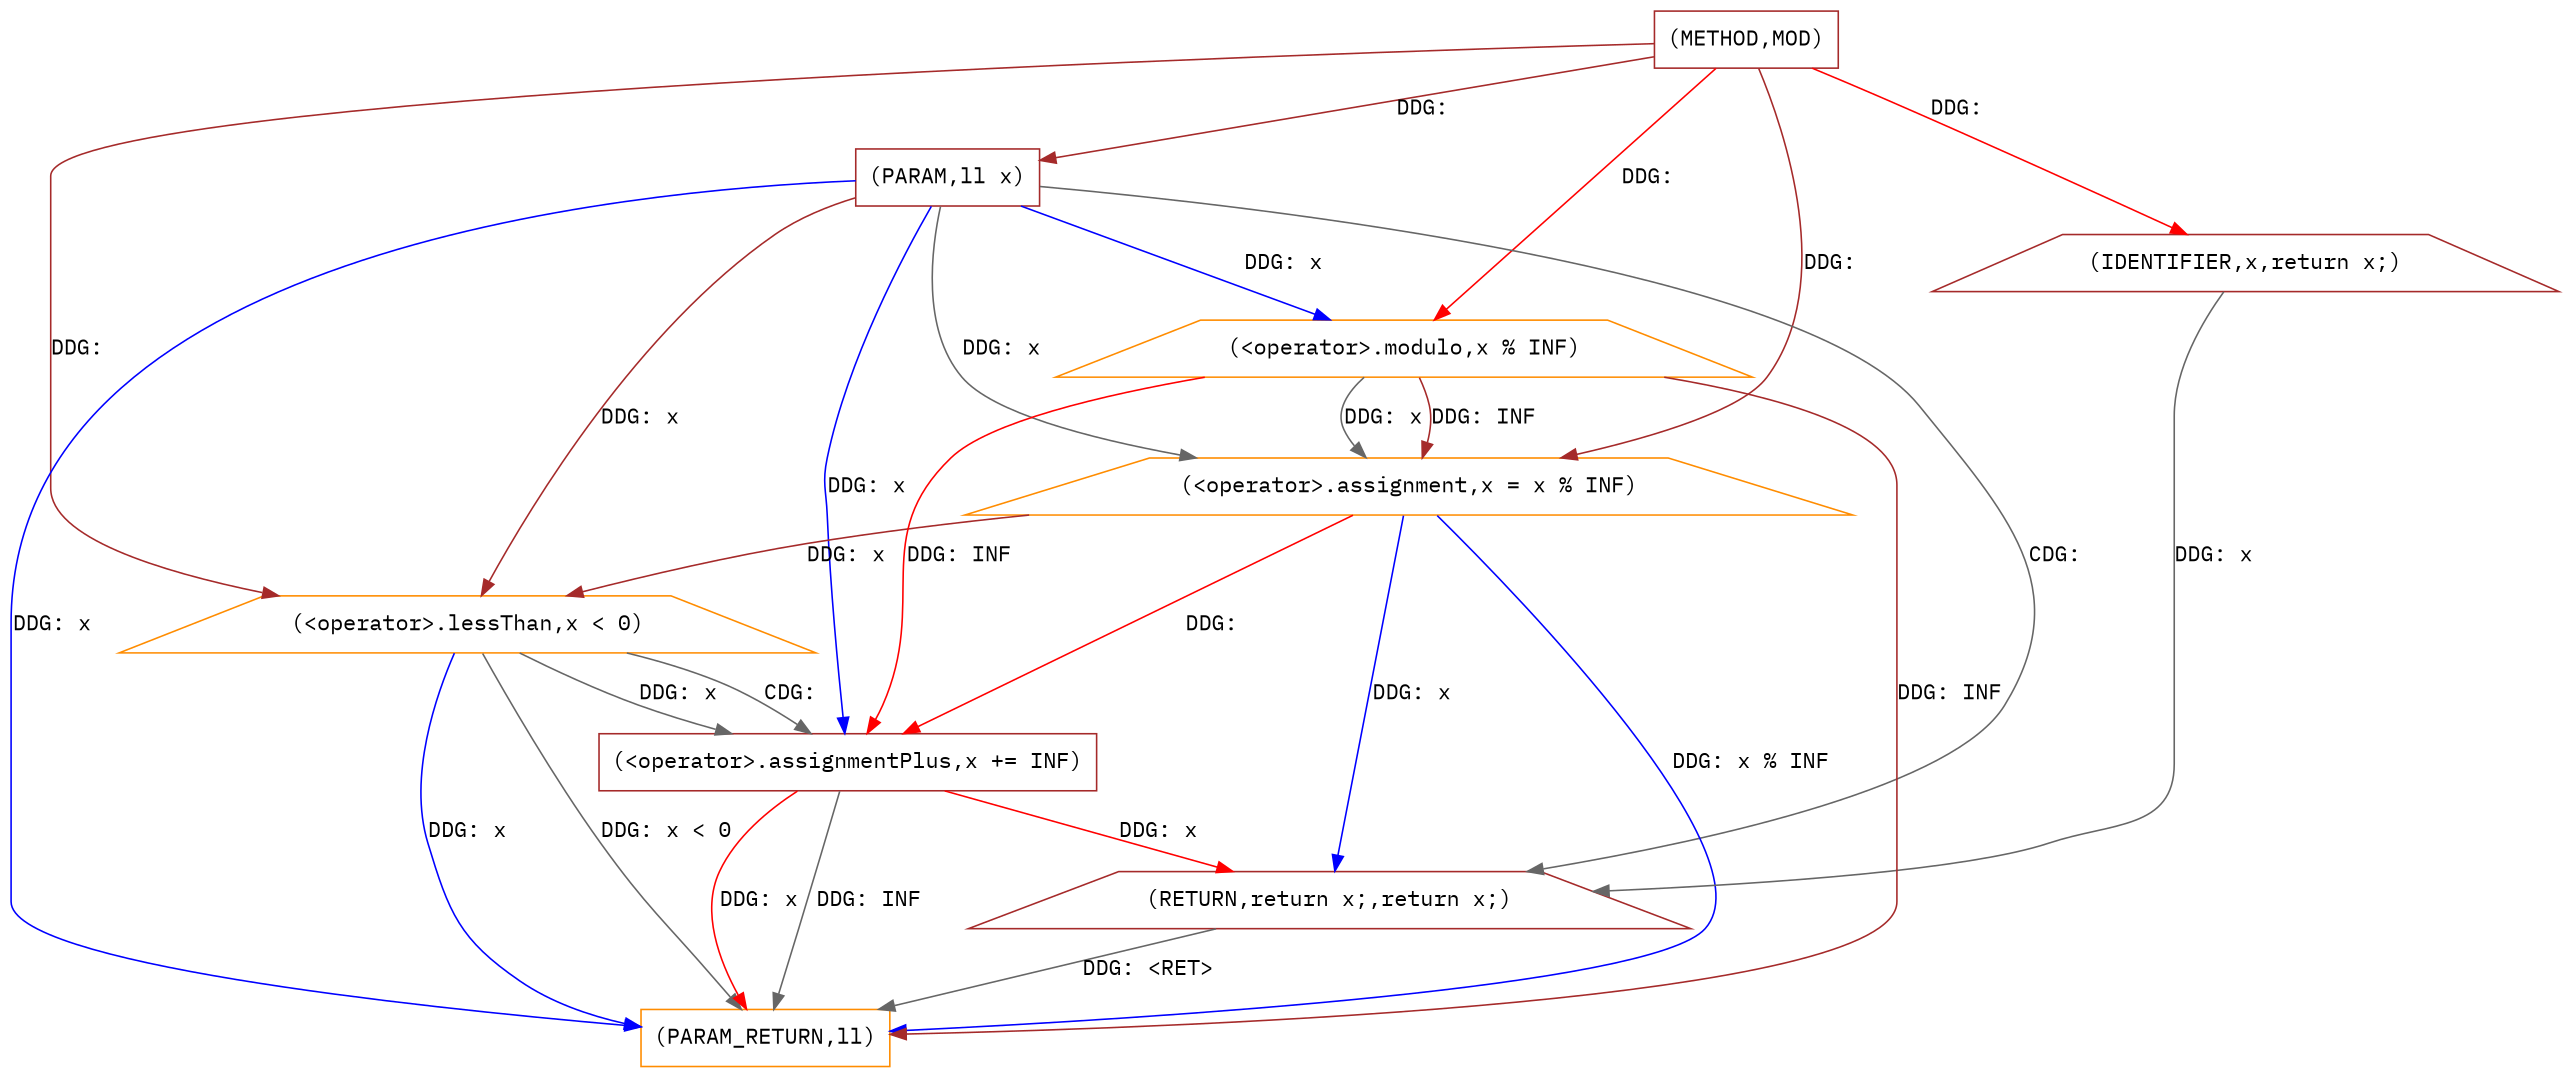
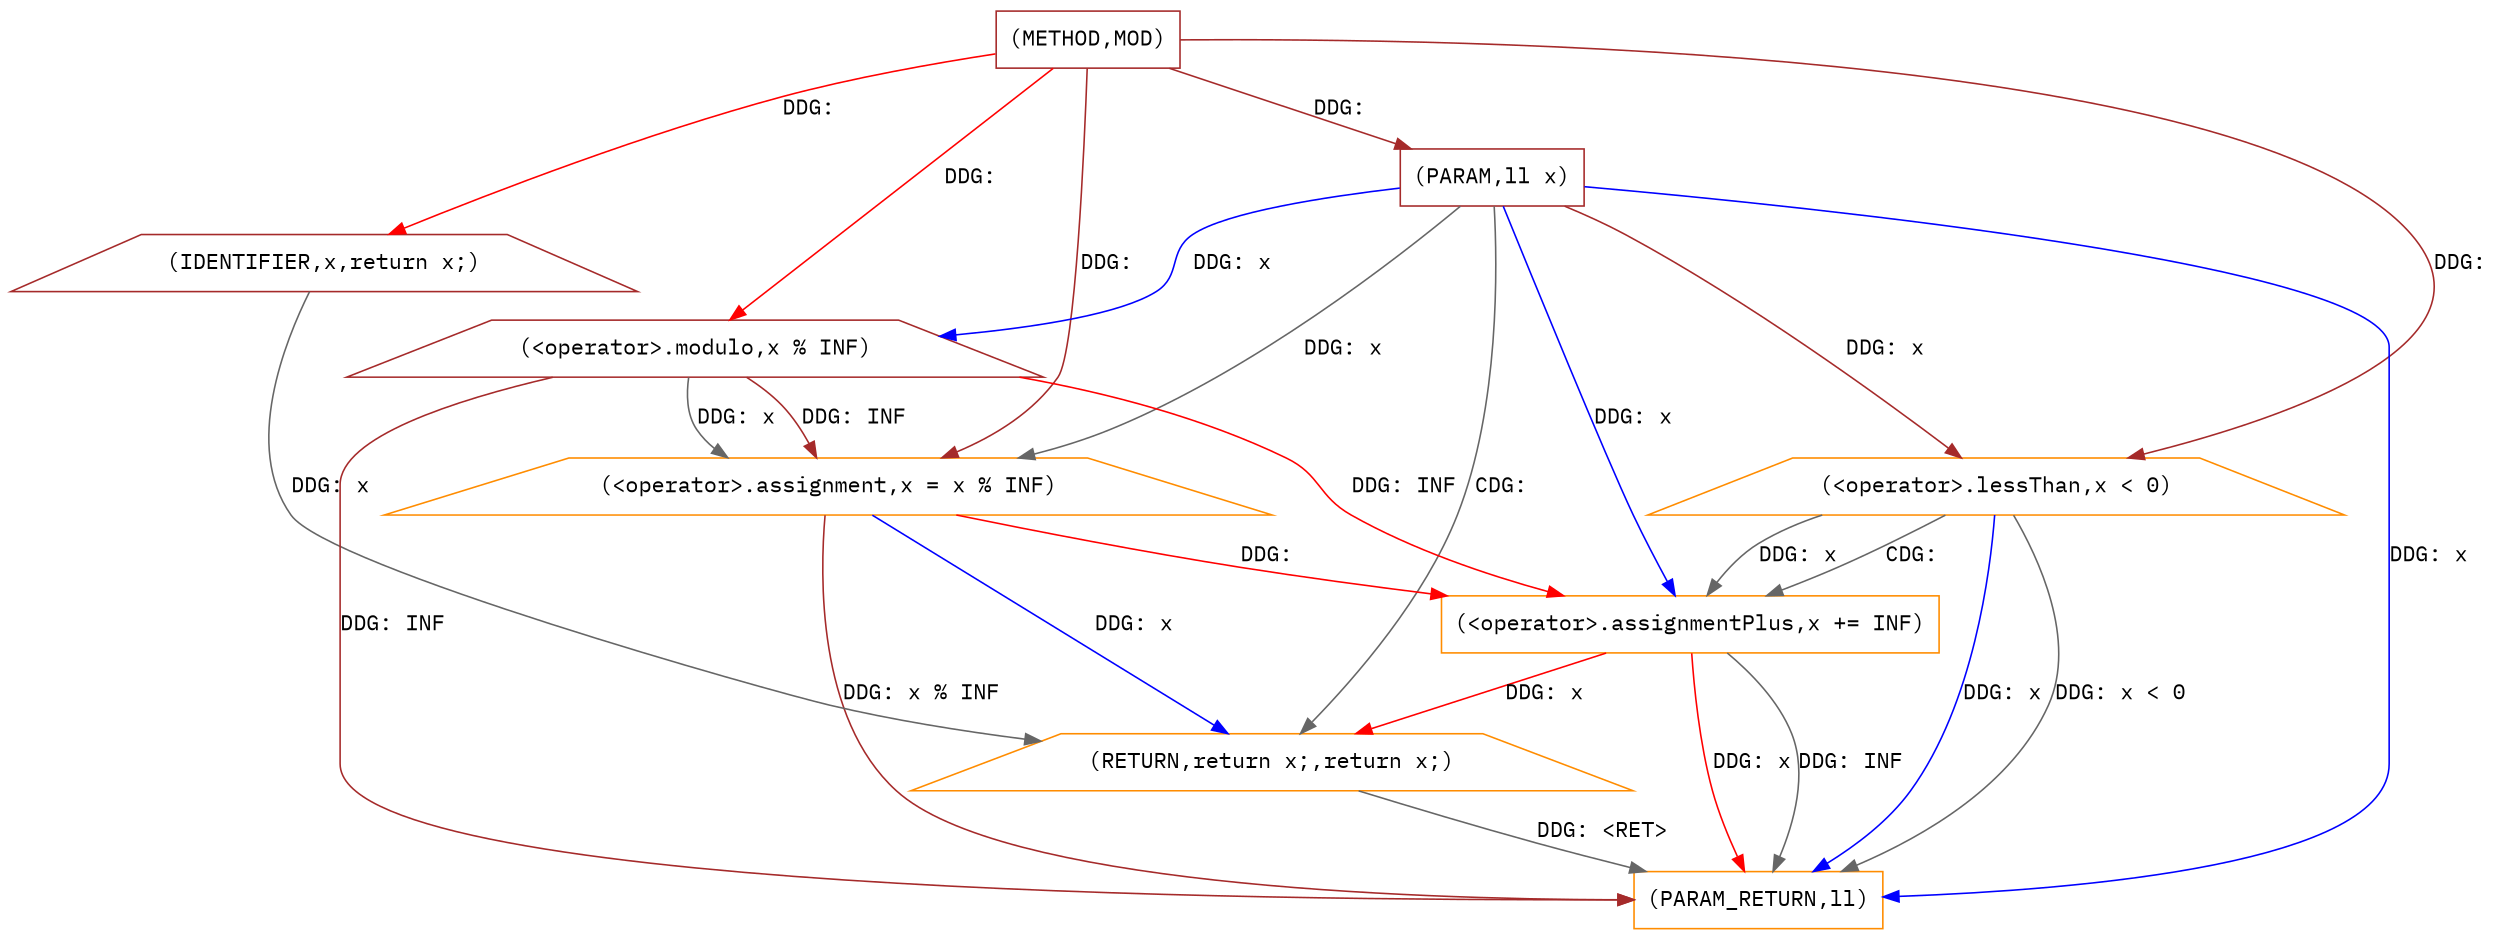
node "(<operator>.modulo,x % INF)": color darkorange -> brown
edge "(<operator>.assignment,x = x % INF)" -> "(<operator>.lessThan,x < 0)": removed, label "DDG: x"
node "(<operator>.assignmentPlus,x += INF)": color brown -> darkorange
node "(RETURN,return x;,return x;)": color brown -> darkorange
edge "(<operator>.assignment,x = x % INF)" -> "(PARAM_RETURN,ll)": color blue -> brown
